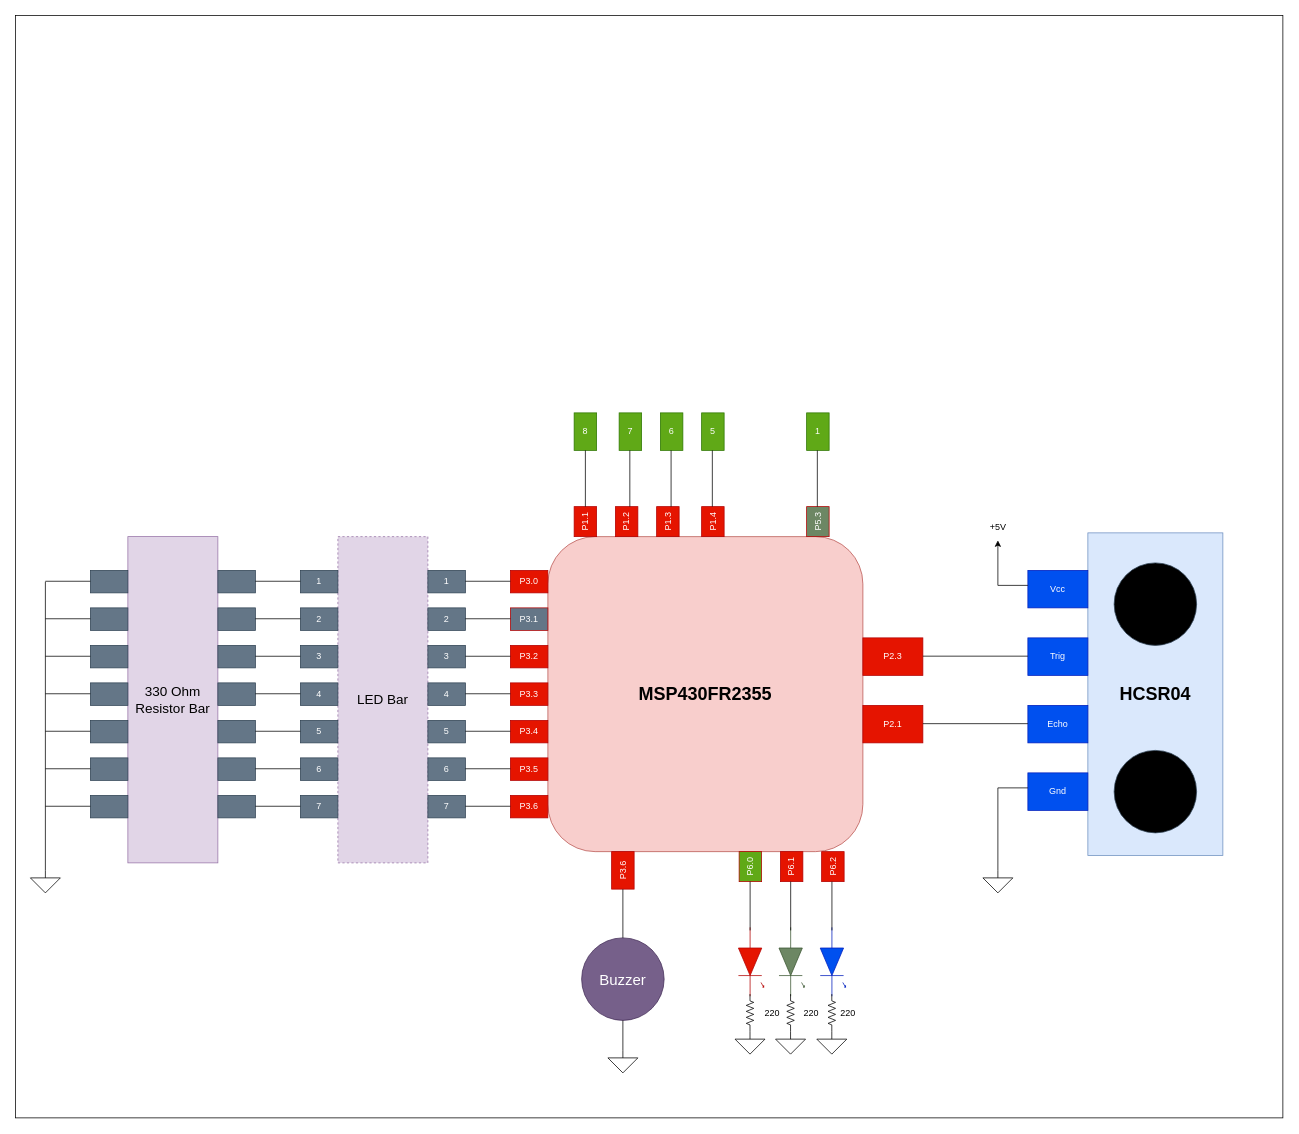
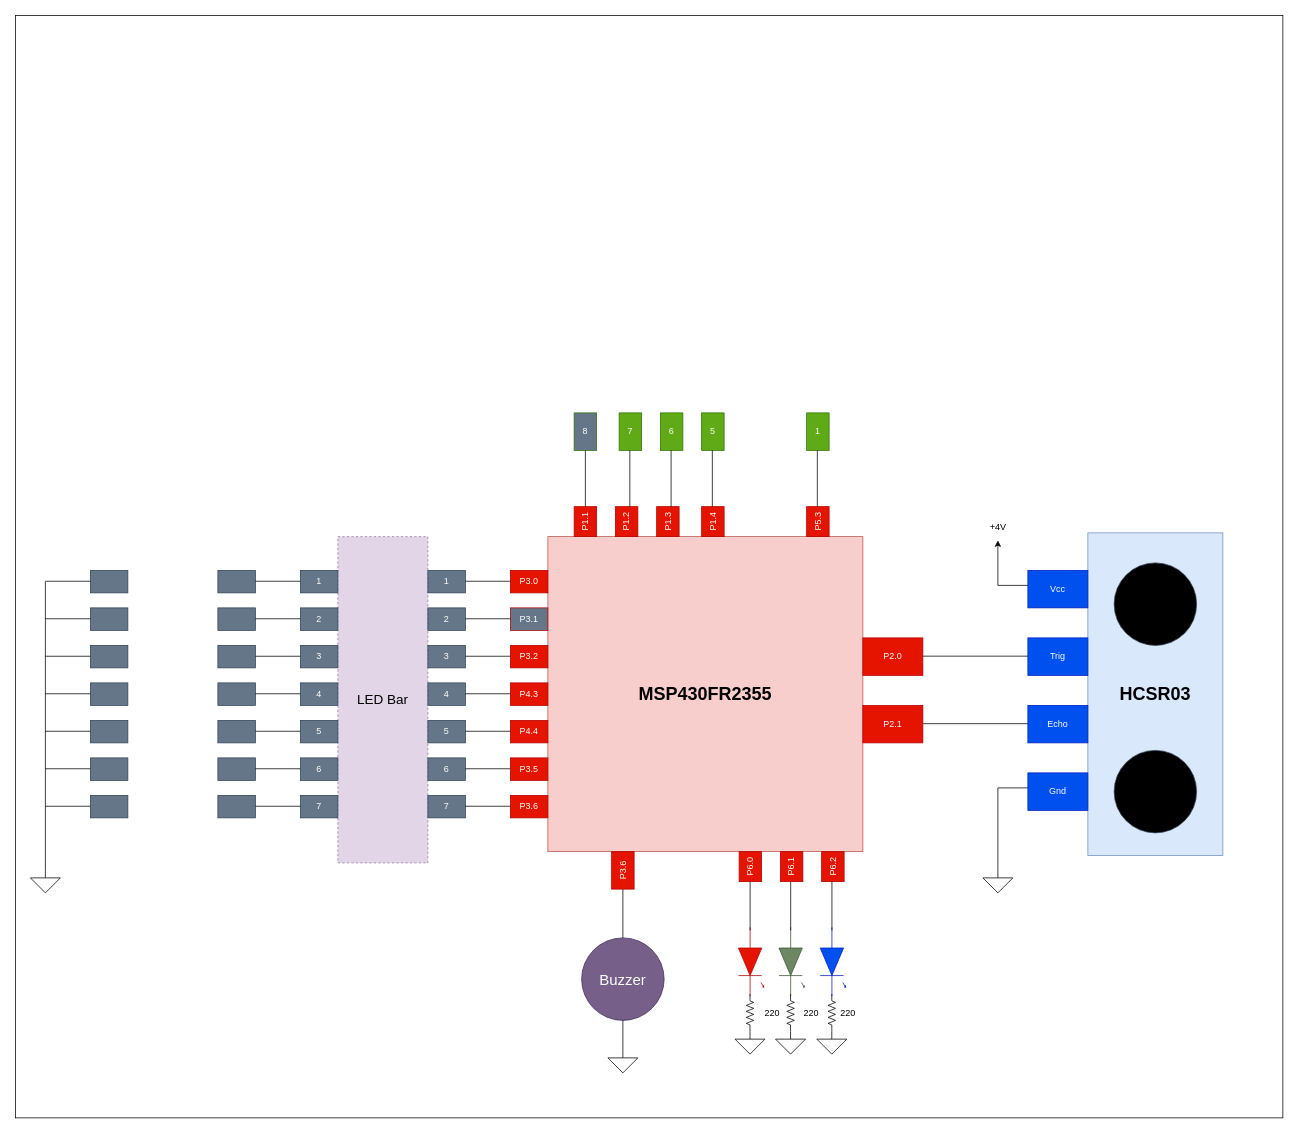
node "8": fillcolor #60a917 -> #647687
node "P5.3": fillcolor #6d8764 -> #e51400
node "+5V": label "+5V" -> "+4V"
node "P2.3": label "P2.3" -> "P2.0"
node "P3.3": label "P3.3" -> "P4.3"
node "MSP430FR2355": shape rounded rectangle -> rectangle
node "HCSR04": label "HCSR04" -> "HCSR03"
node "330 Ohm Resistor Bar": removed
node "P3.4": label "P3.4" -> "P4.4"
node "P6.0": fillcolor #60a917 -> #e51400
